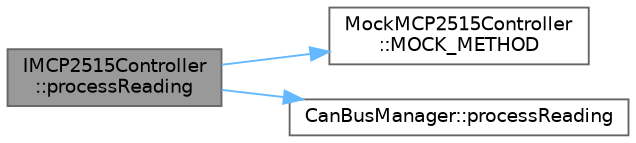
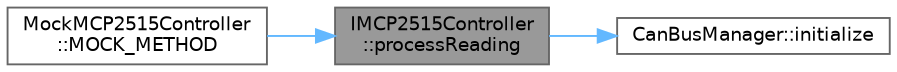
edge "IMCP2515Controller ::processReading" -> "MockMCP2515Controller ::MOCK_METHOD": reversed
node "CanBusManager::processReading": label "CanBusManager::processReading" -> "CanBusManager::initialize"
